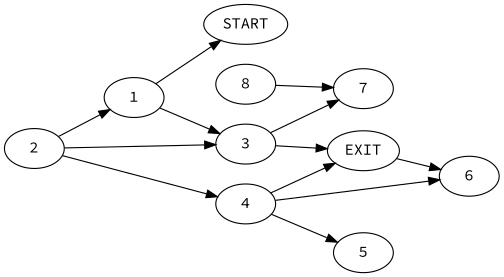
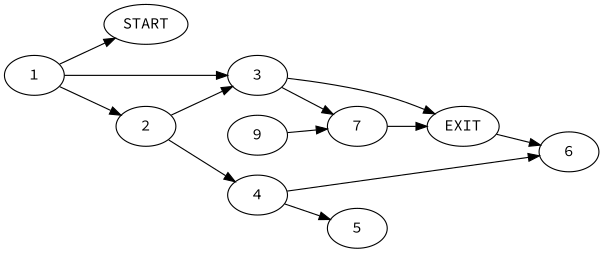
node "8": label "8" -> "9"
edge "2" -> "1": reversed
edge "4" -> "EXIT": now "7" -> "EXIT"
